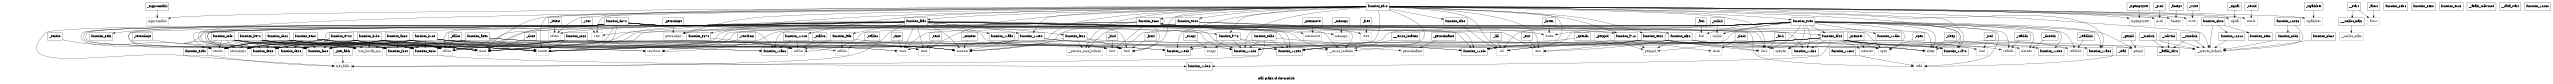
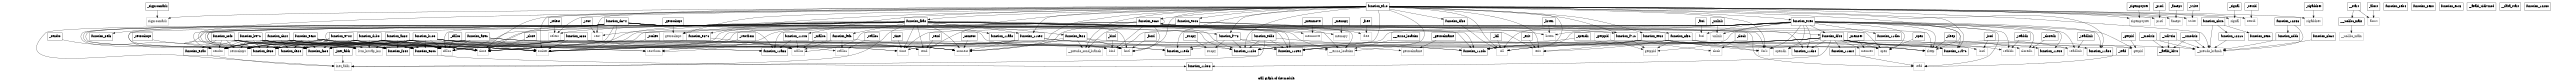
node "_socket": added
node "_fork": removed
edge "function_df44" -> "function_11c34": added
